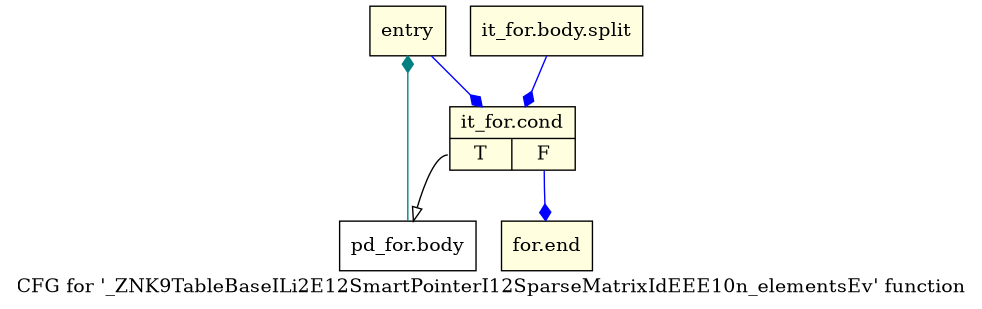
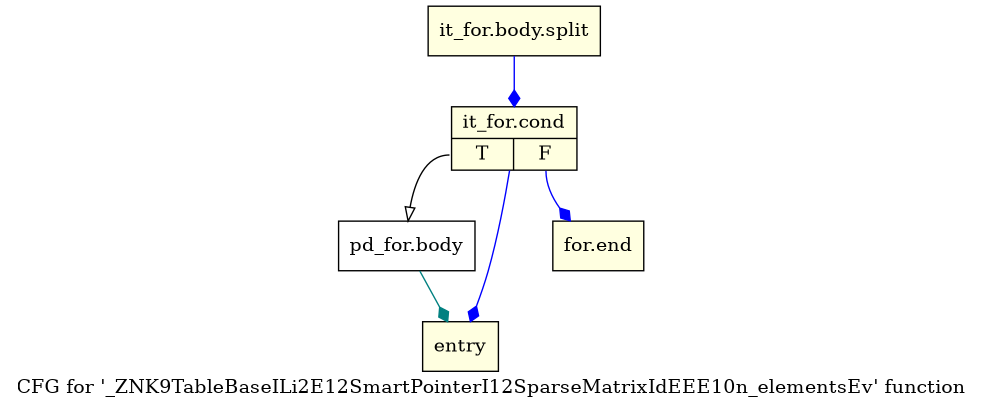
edge "entry" -> "it_for.cond": reversed
